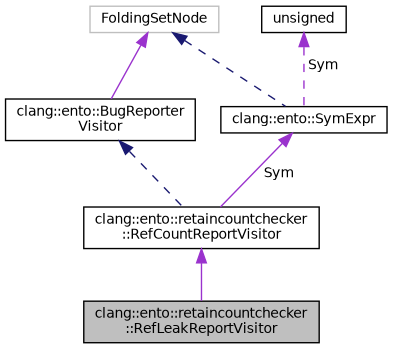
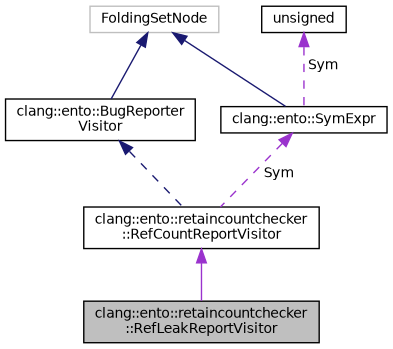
edge "clang::ento::BugReporter Visitor" -> "FoldingSetNode": color darkorchid3 -> midnightblue
edge "clang::ento::SymExpr" -> "FoldingSetNode": style dashed -> solid
edge "clang::ento::retaincountchecker ::RefCountReportVisitor" -> "clang::ento::SymExpr": style solid -> dashed
